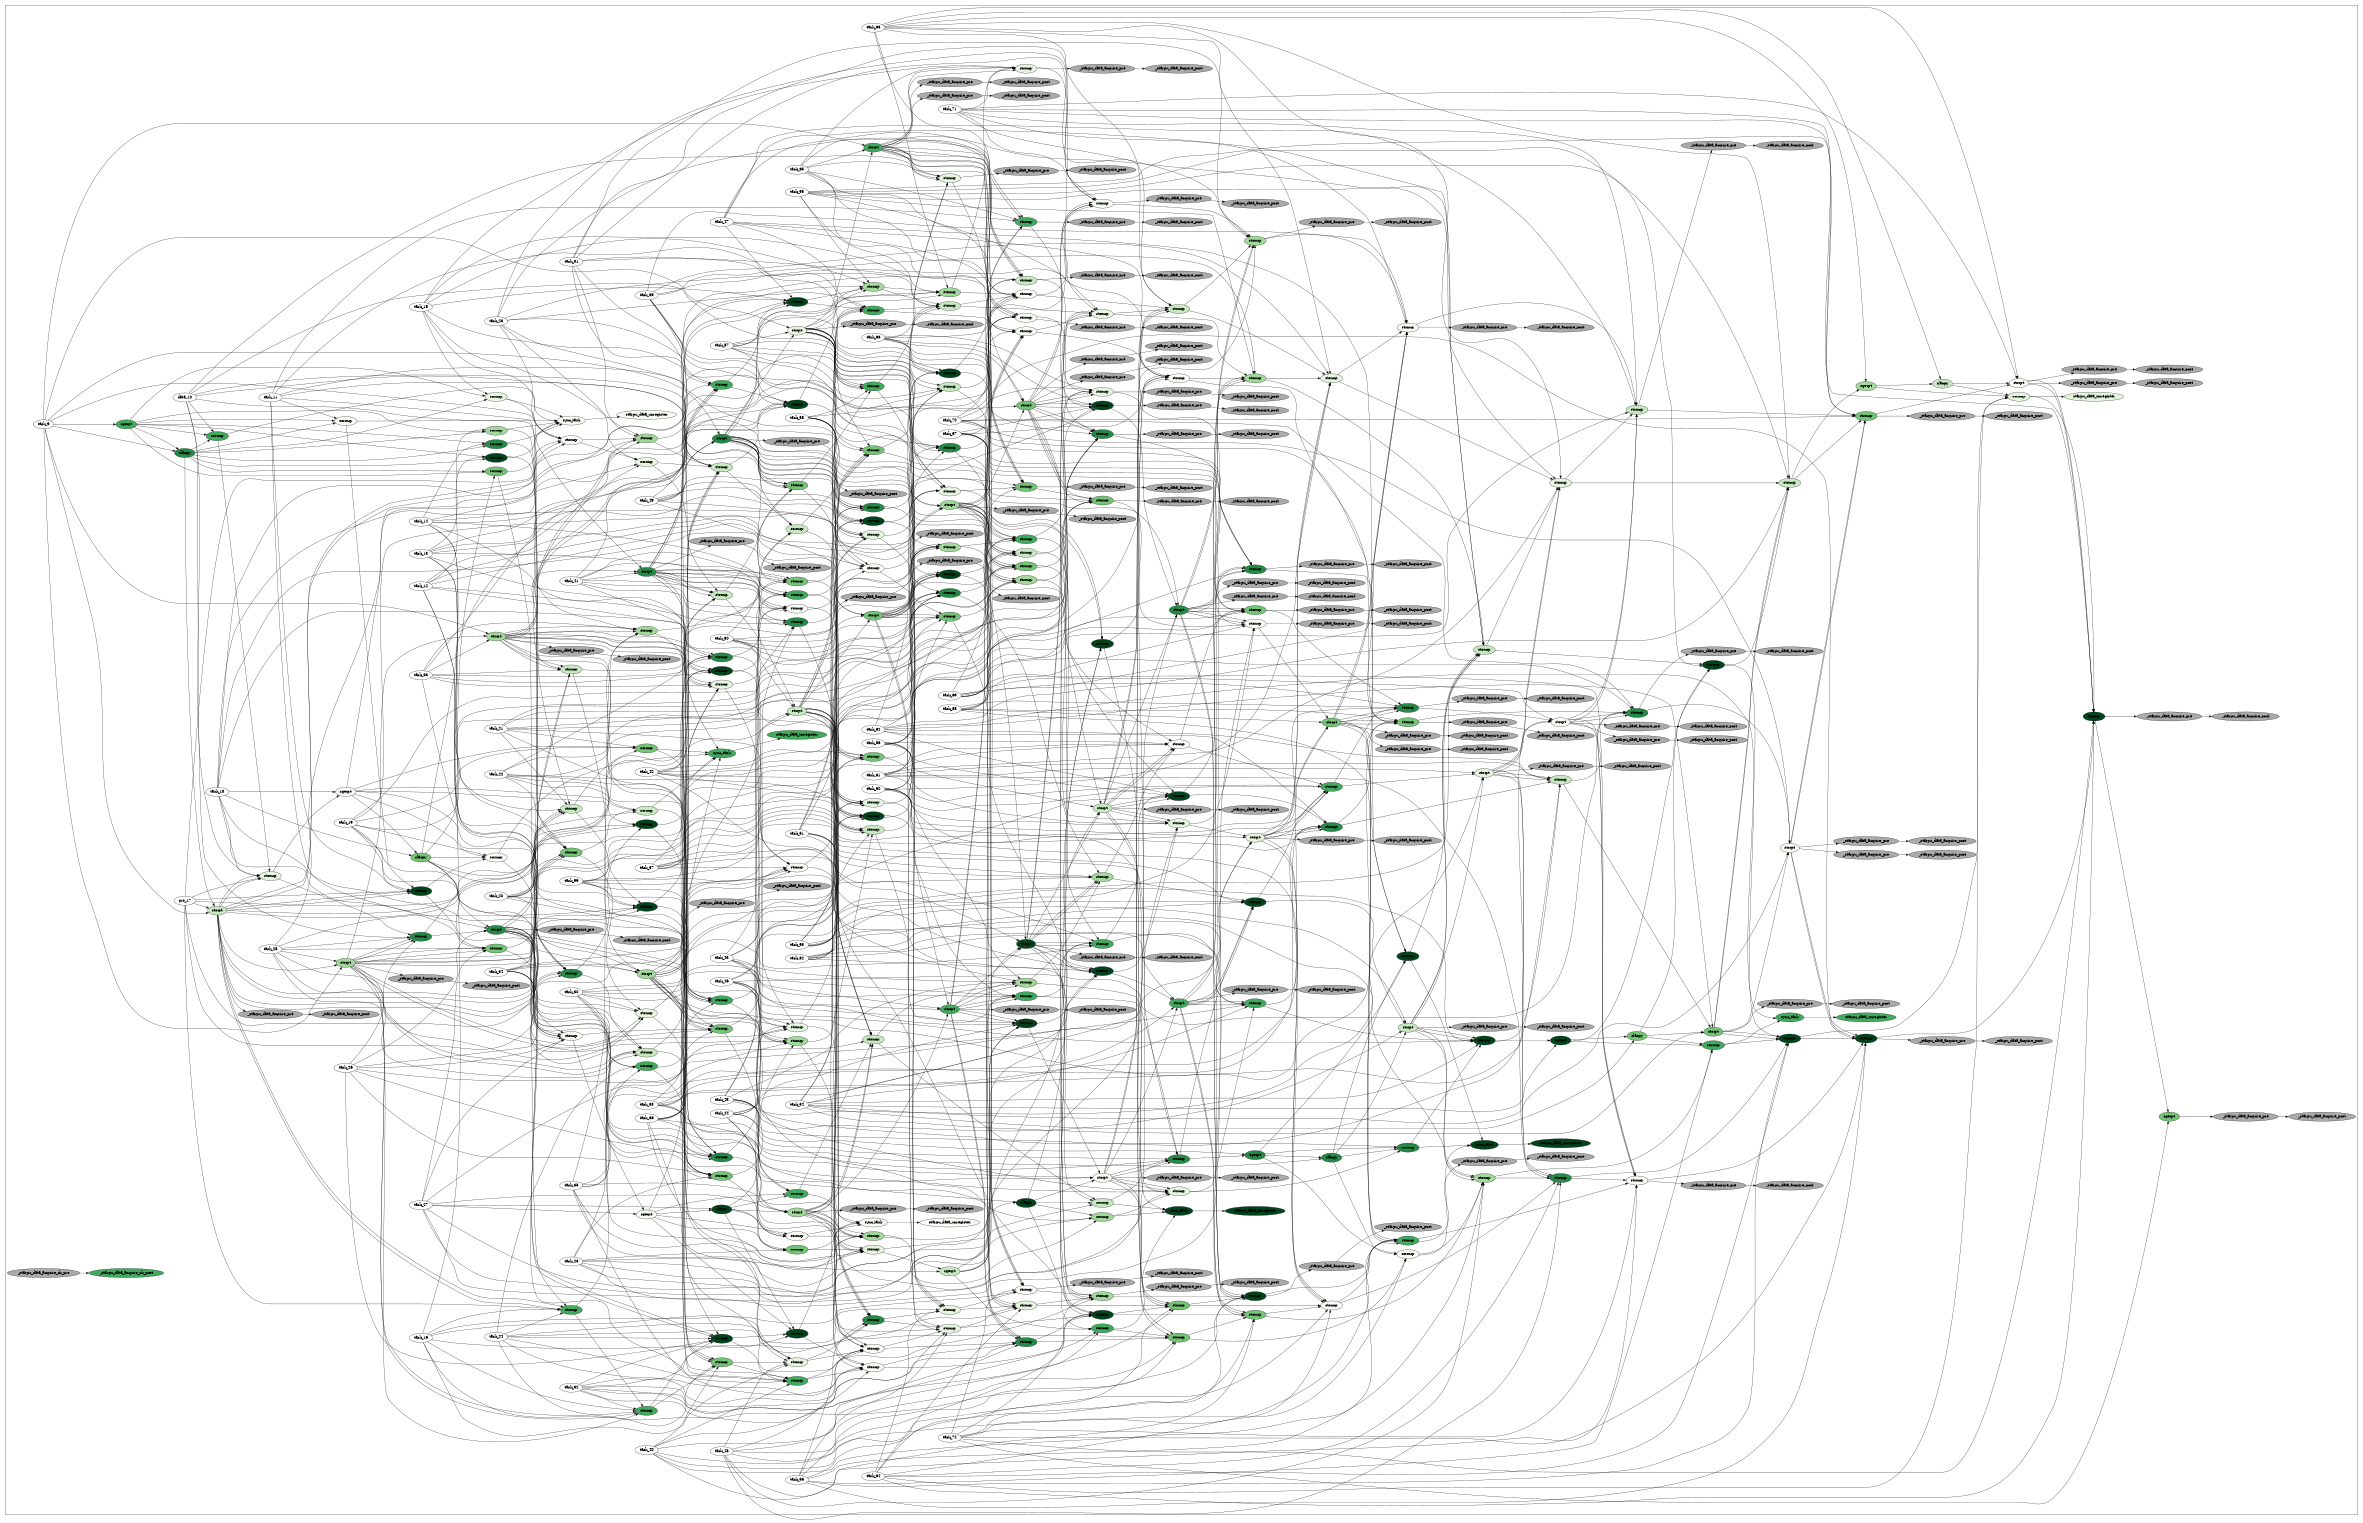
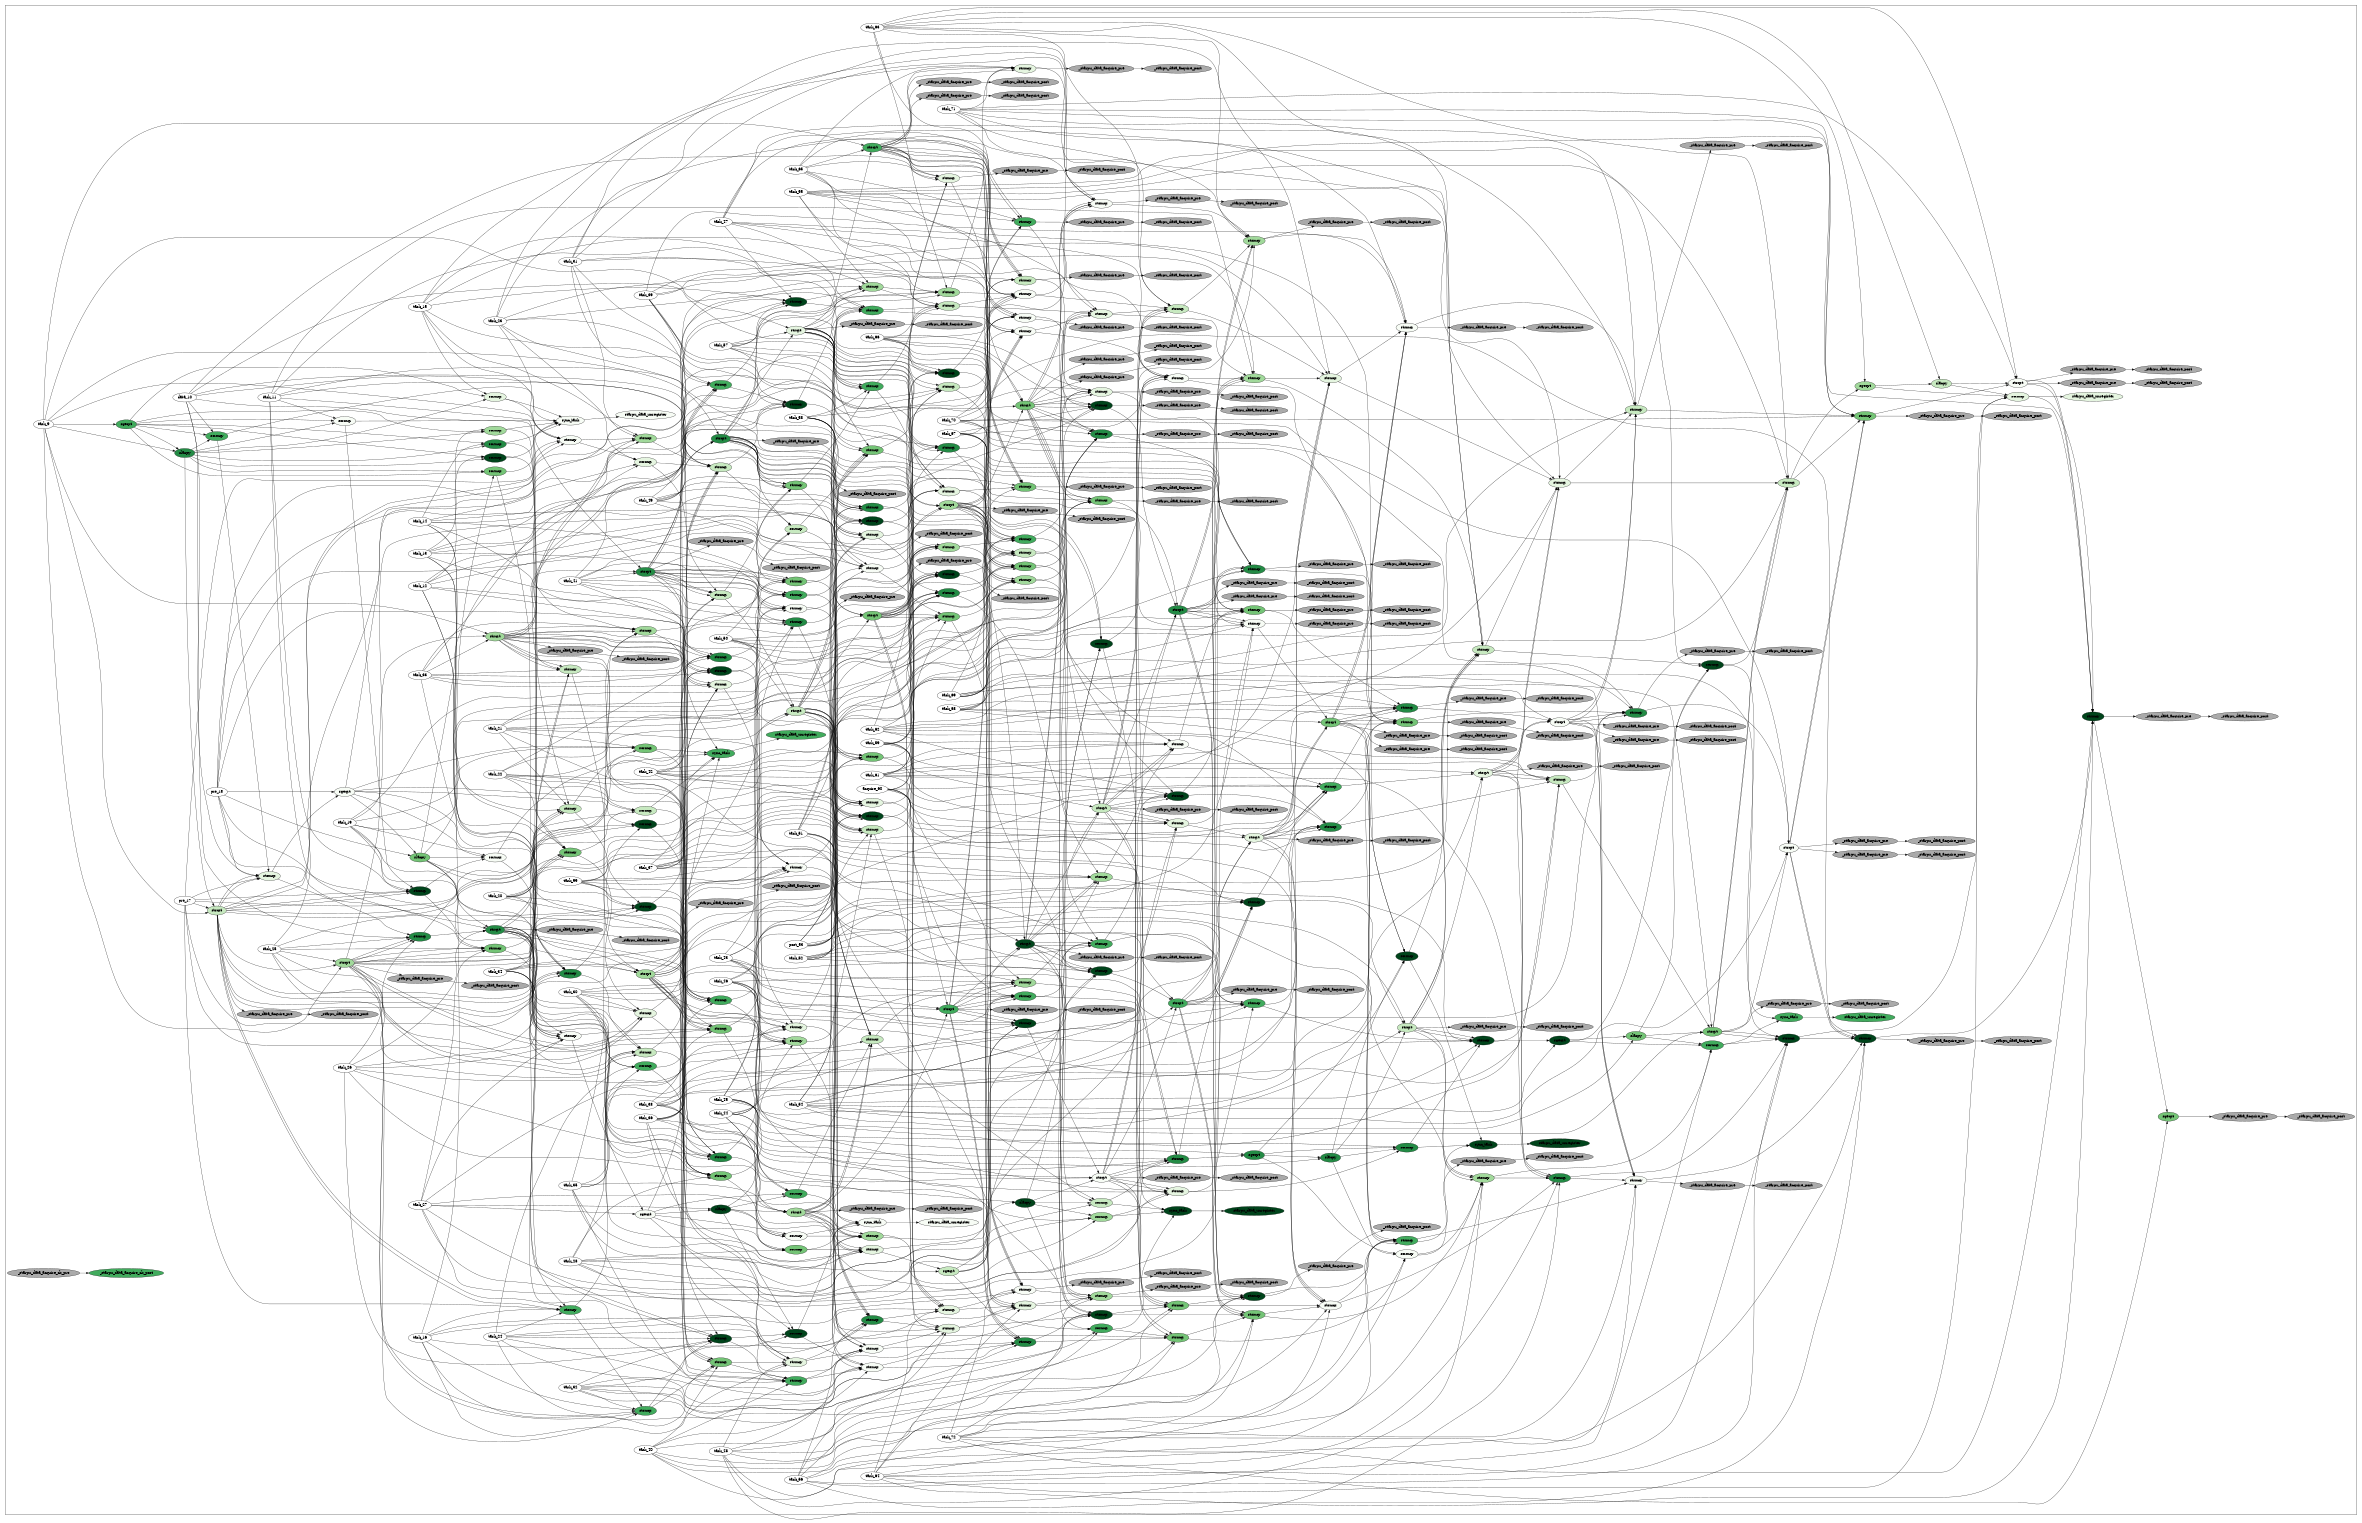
node "task_60": label "task_60" -> "acquire_60"
node "task_18": label "task_18" -> "pre_18"
node "task_53": label "task_53" -> "post_53"
